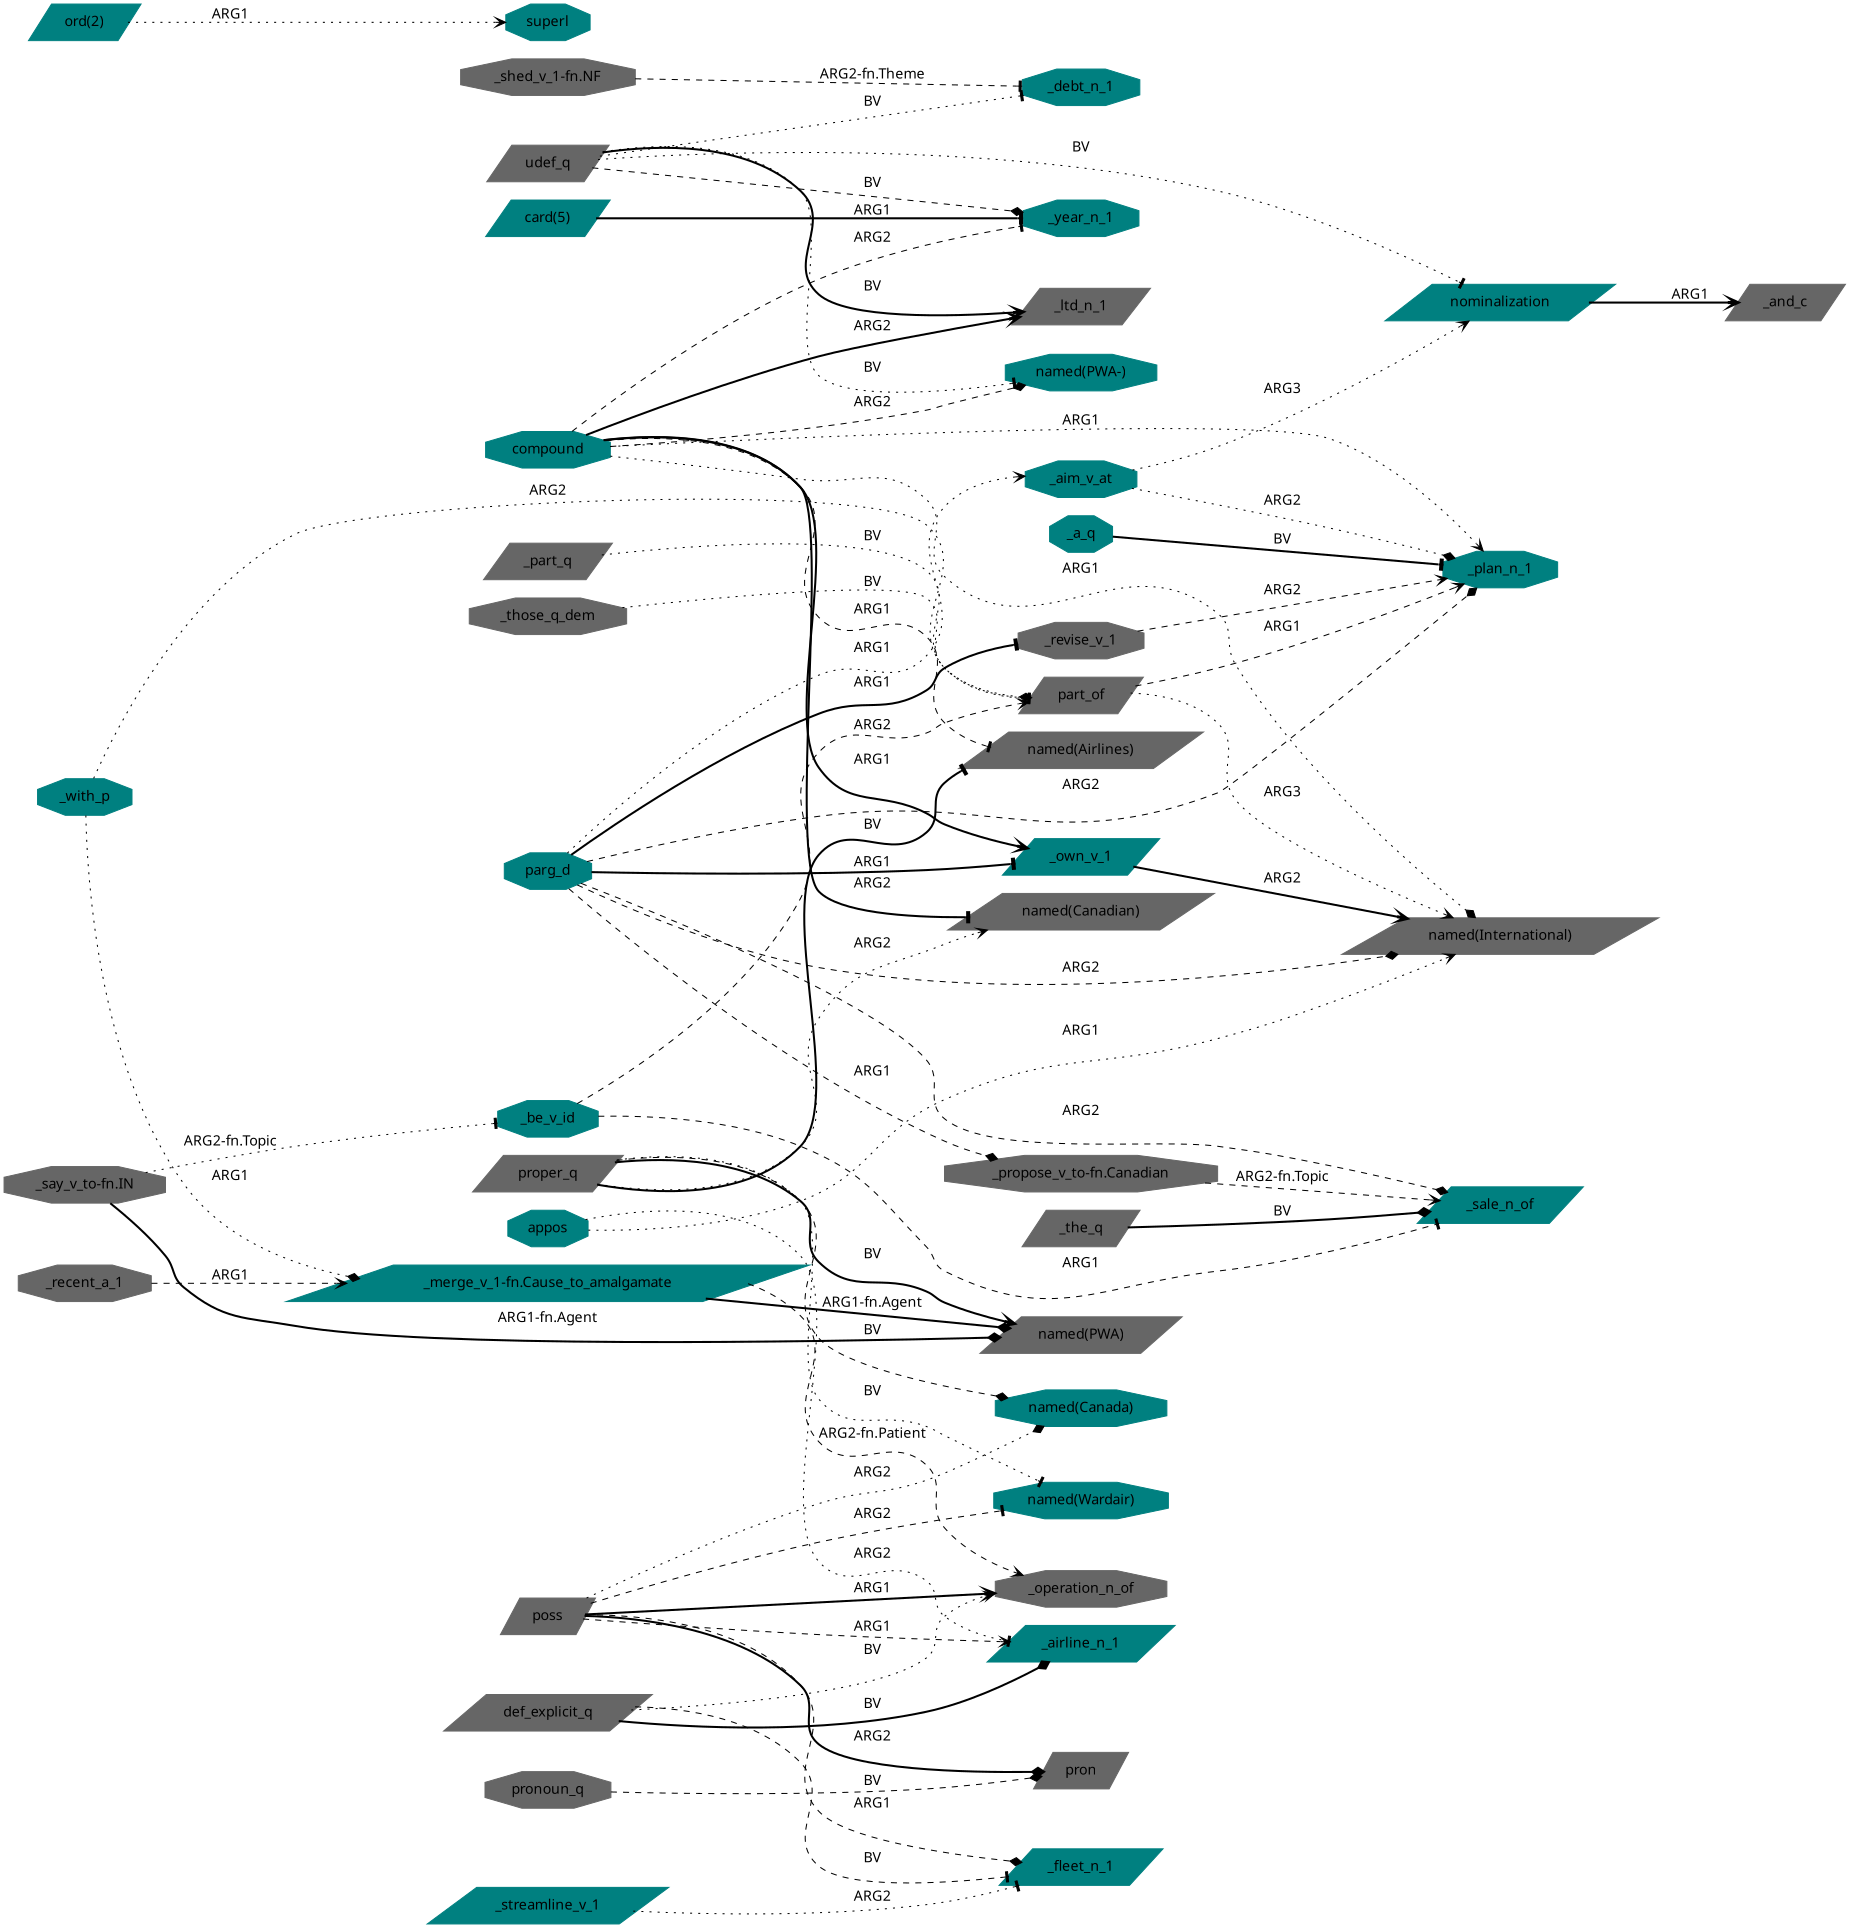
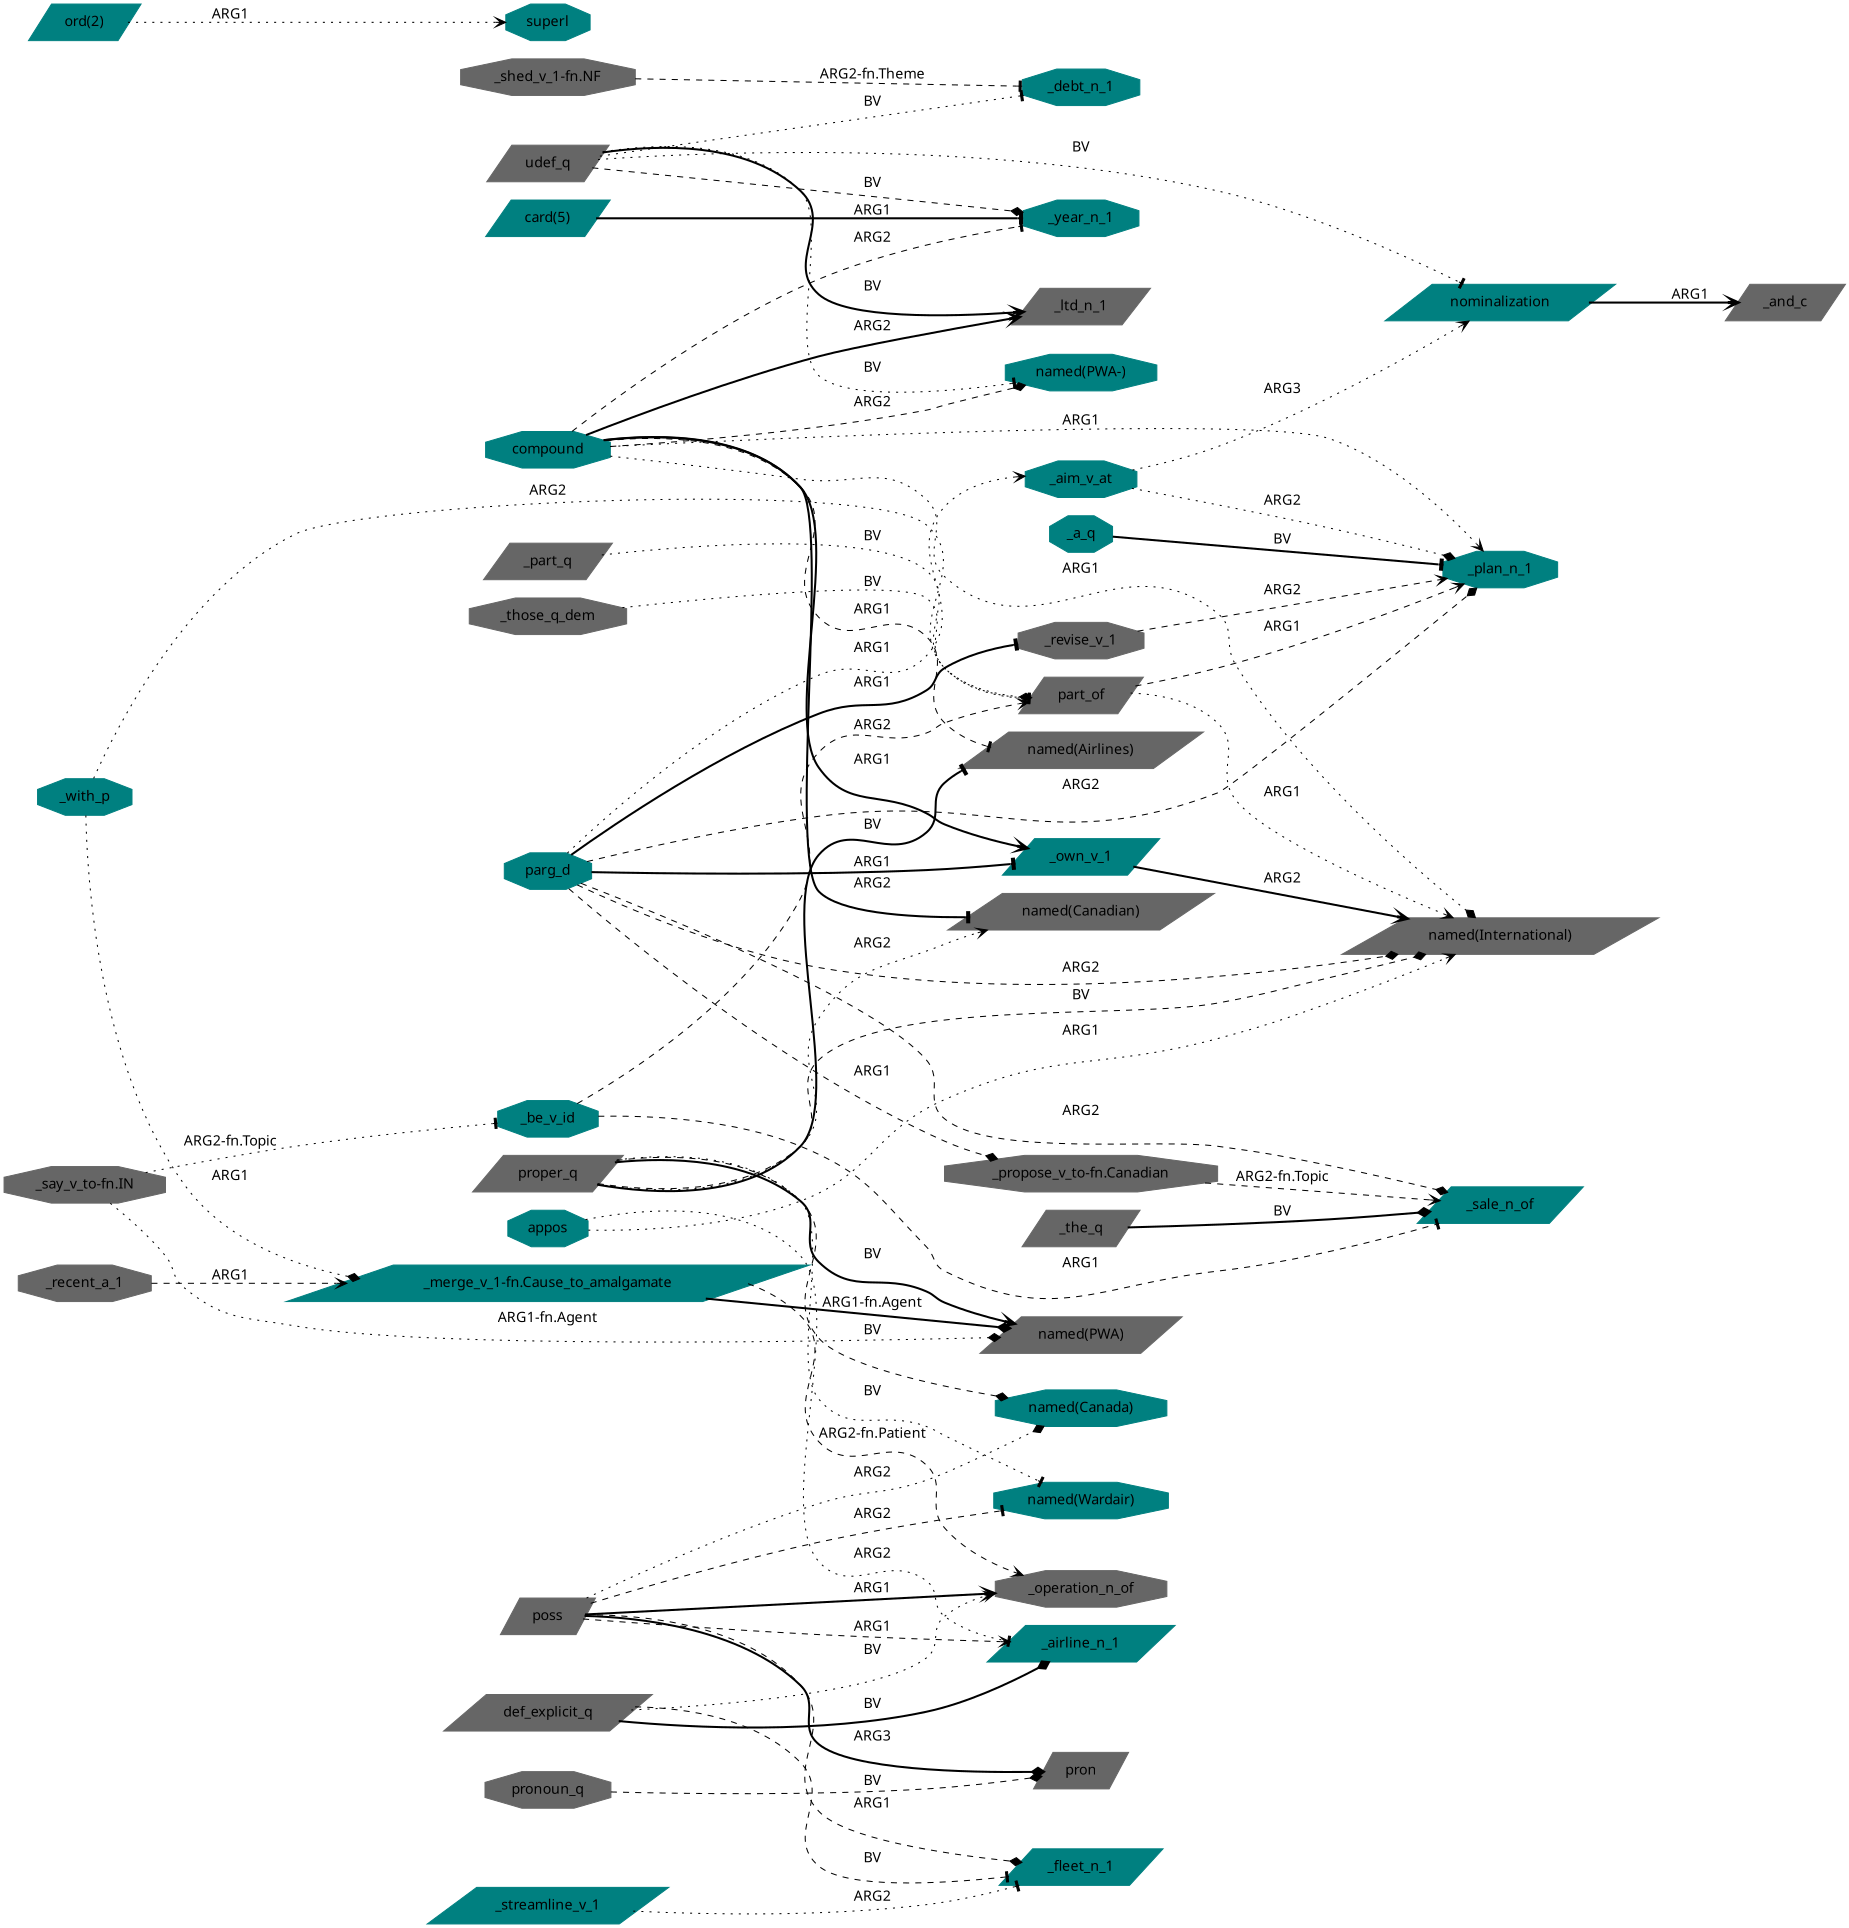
edge "part_of" -> "named(International)": label "ARG3" -> "ARG1"
edge "proper_q" -> "named(International)": added, label "BV"
edge "_say_v_to-fn.IN" -> "named(PWA)": style bold -> dotted
edge "poss" -> "pron": label "ARG2" -> "ARG3"
